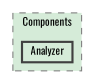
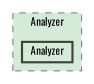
cluster "Components": label "Components" -> "Analyzer"
